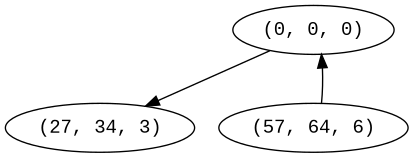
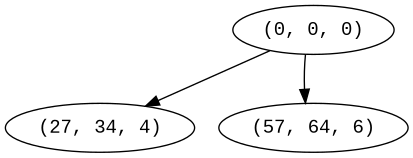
edge "(57, 64, 6)" -> "(0, 0, 0)": reversed
node "(27, 34, 3)": label "(27, 34, 3)" -> "(27, 34, 4)"
